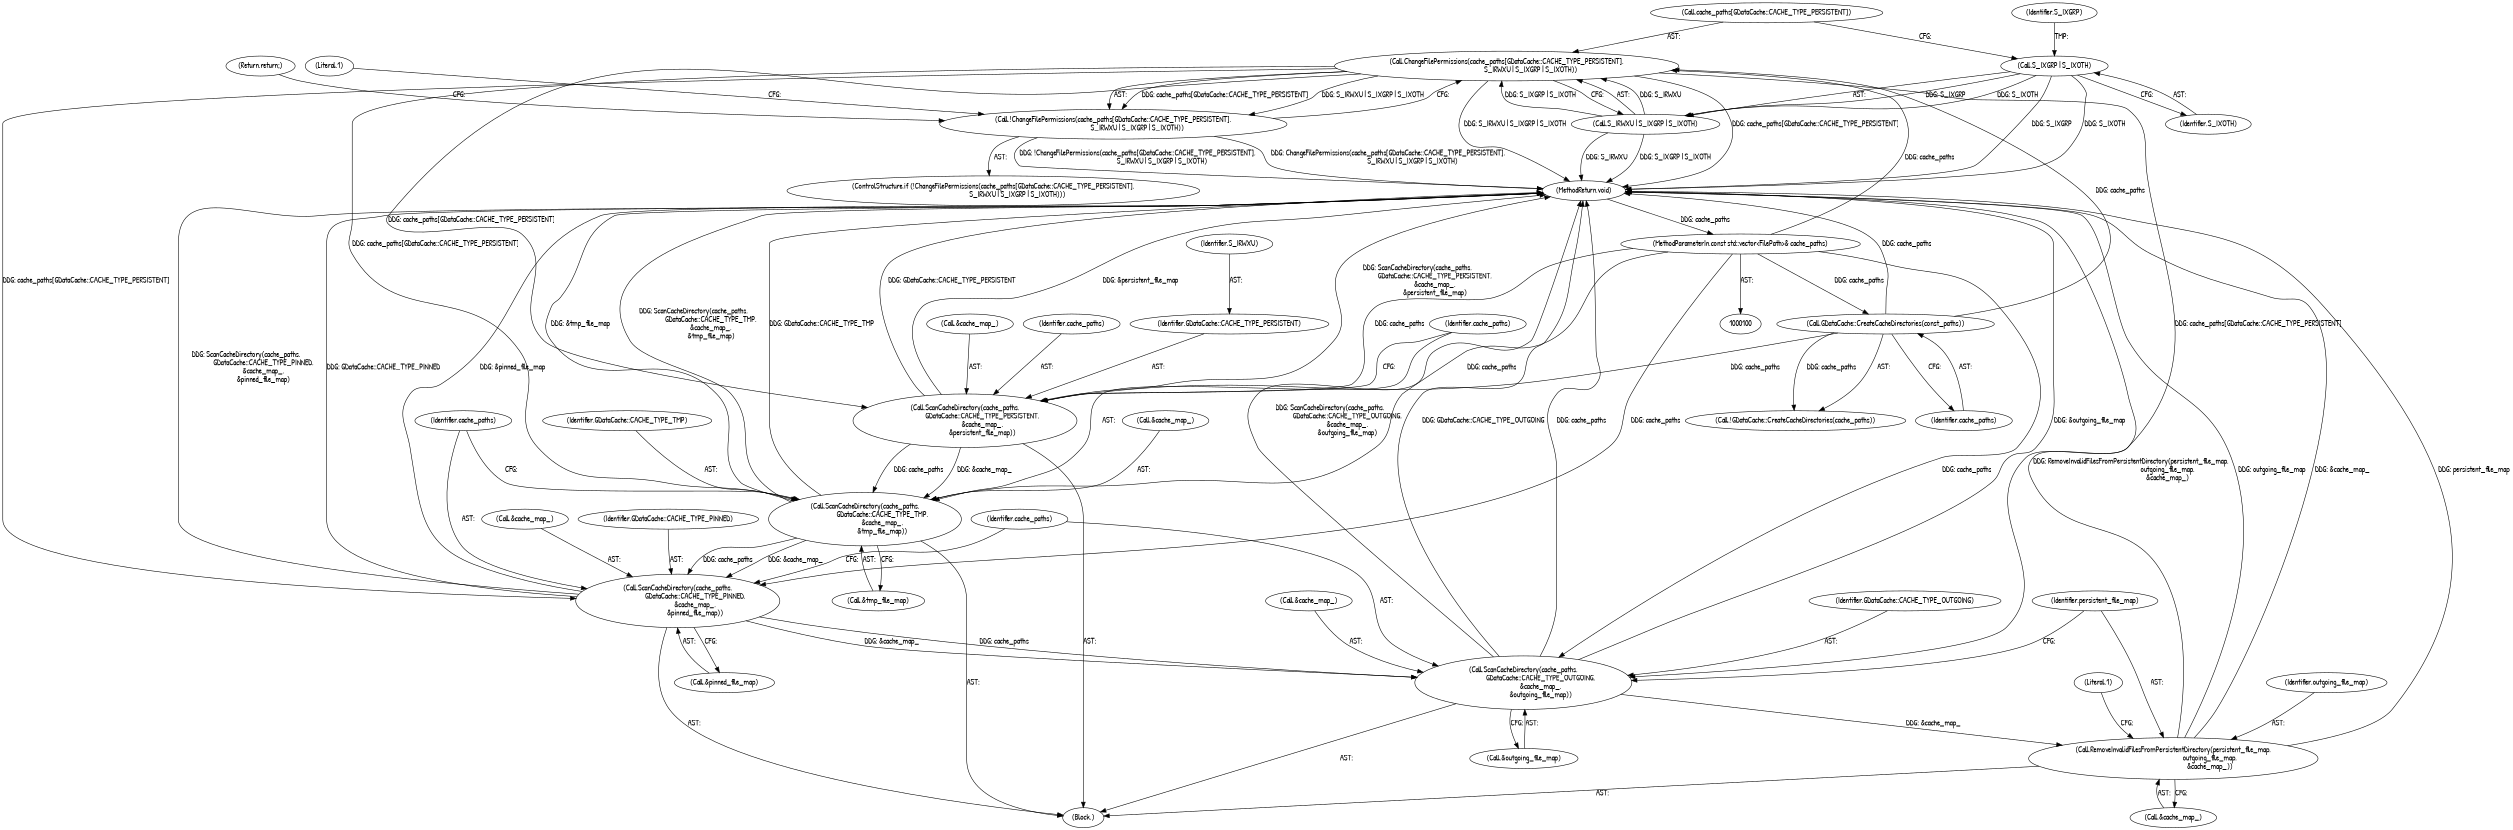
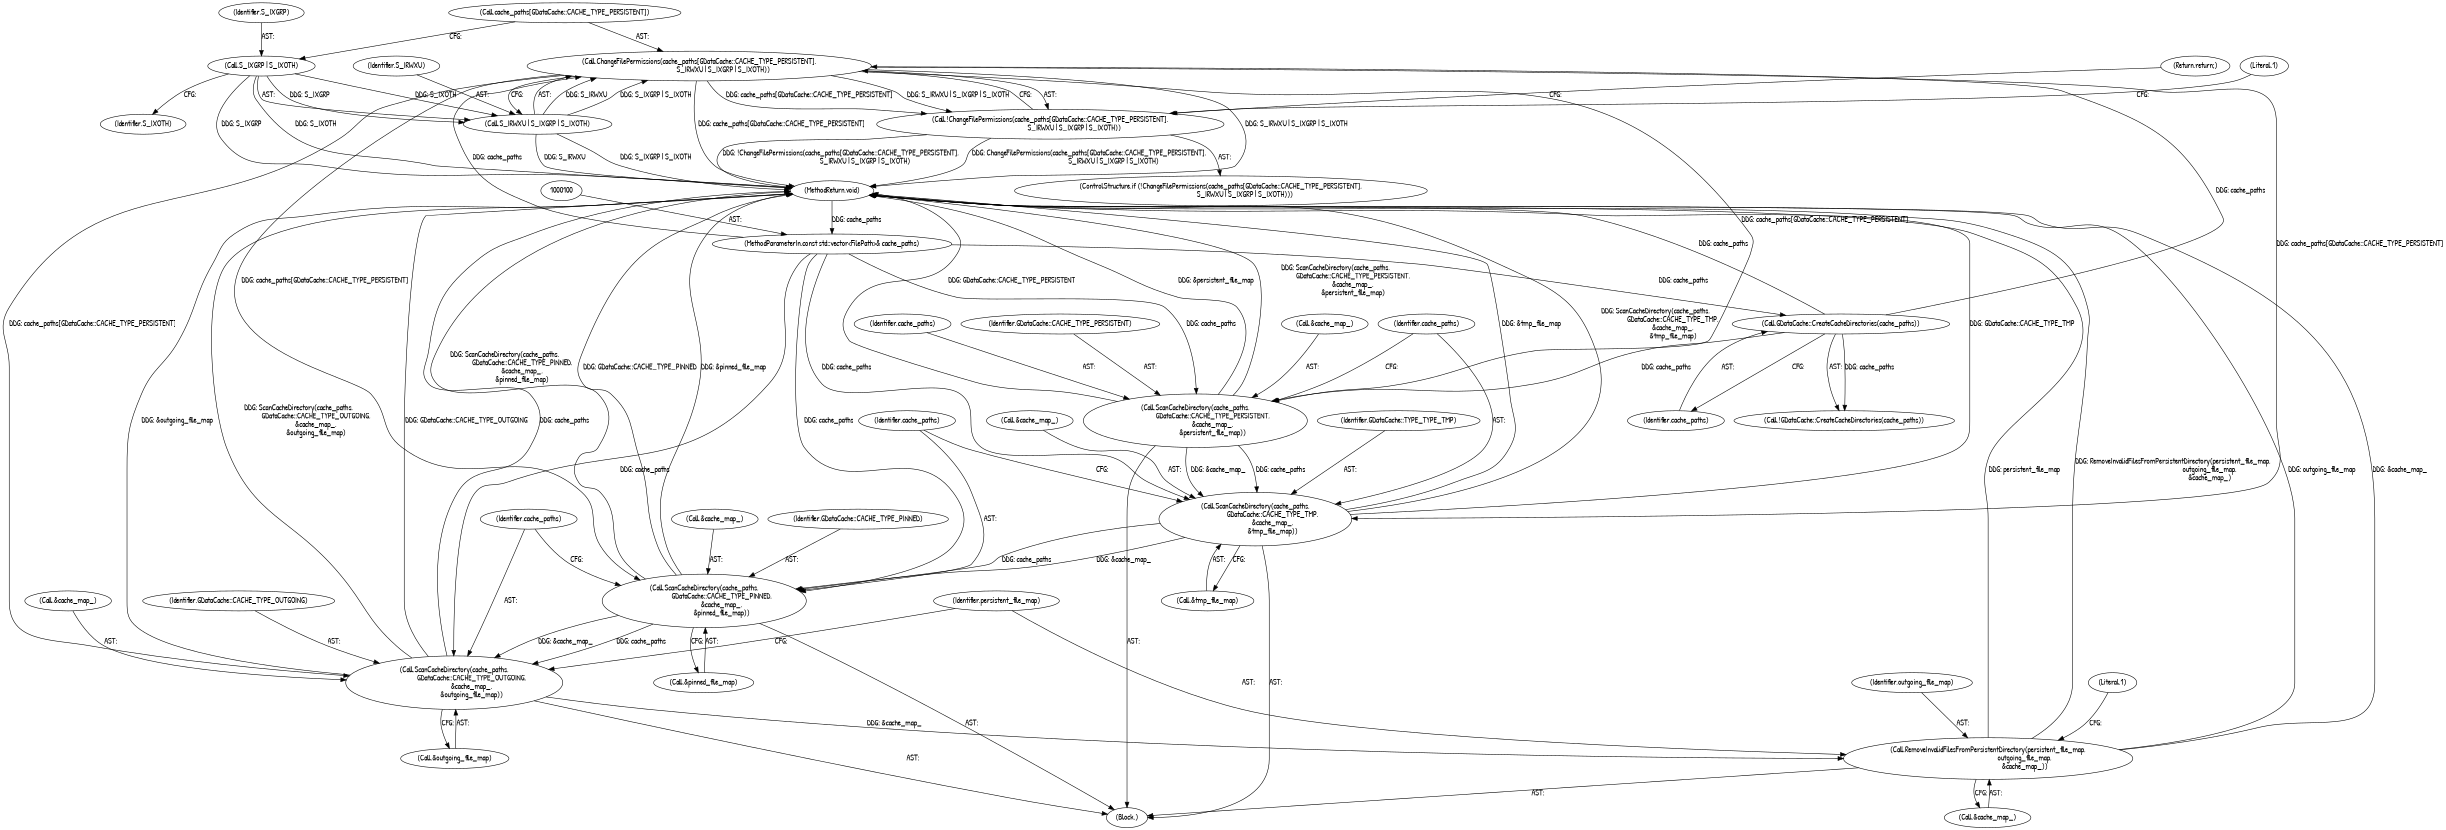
edge "(Identifier,S_IXGRP)" -> "(Call,S_IXGRP | S_IXOTH)": label "TMP: " -> "AST: "
edge "(Identifier,S_IXOTH)" -> "(Call,S_IXGRP | S_IXOTH)": removed, label "AST:"
edge "(Identifier,S_IRWXU)" -> "(Identifier,GDataCache::CACHE_TYPE_PERSISTENT)": now "(Identifier,S_IRWXU)" -> "(Call,S_IRWXU | S_IXGRP | S_IXOTH)"
edge "(MethodParameterIn,const std::vector<FilePath>& cache_paths)" -> "1000100": reversed
node "(Call,GDataCache::CreateCacheDirectories(const_paths))": label "(Call,GDataCache::CreateCacheDirectories(const_paths))" -> "(Call,GDataCache::CreateCacheDirectories(cache_paths))"
node "(Identifier,GDataCache::CACHE_TYPE_TMP)": label "(Identifier,GDataCache::CACHE_TYPE_TMP)" -> "(Identifier,GDataCache::TYPE_TYPE_TMP)"
